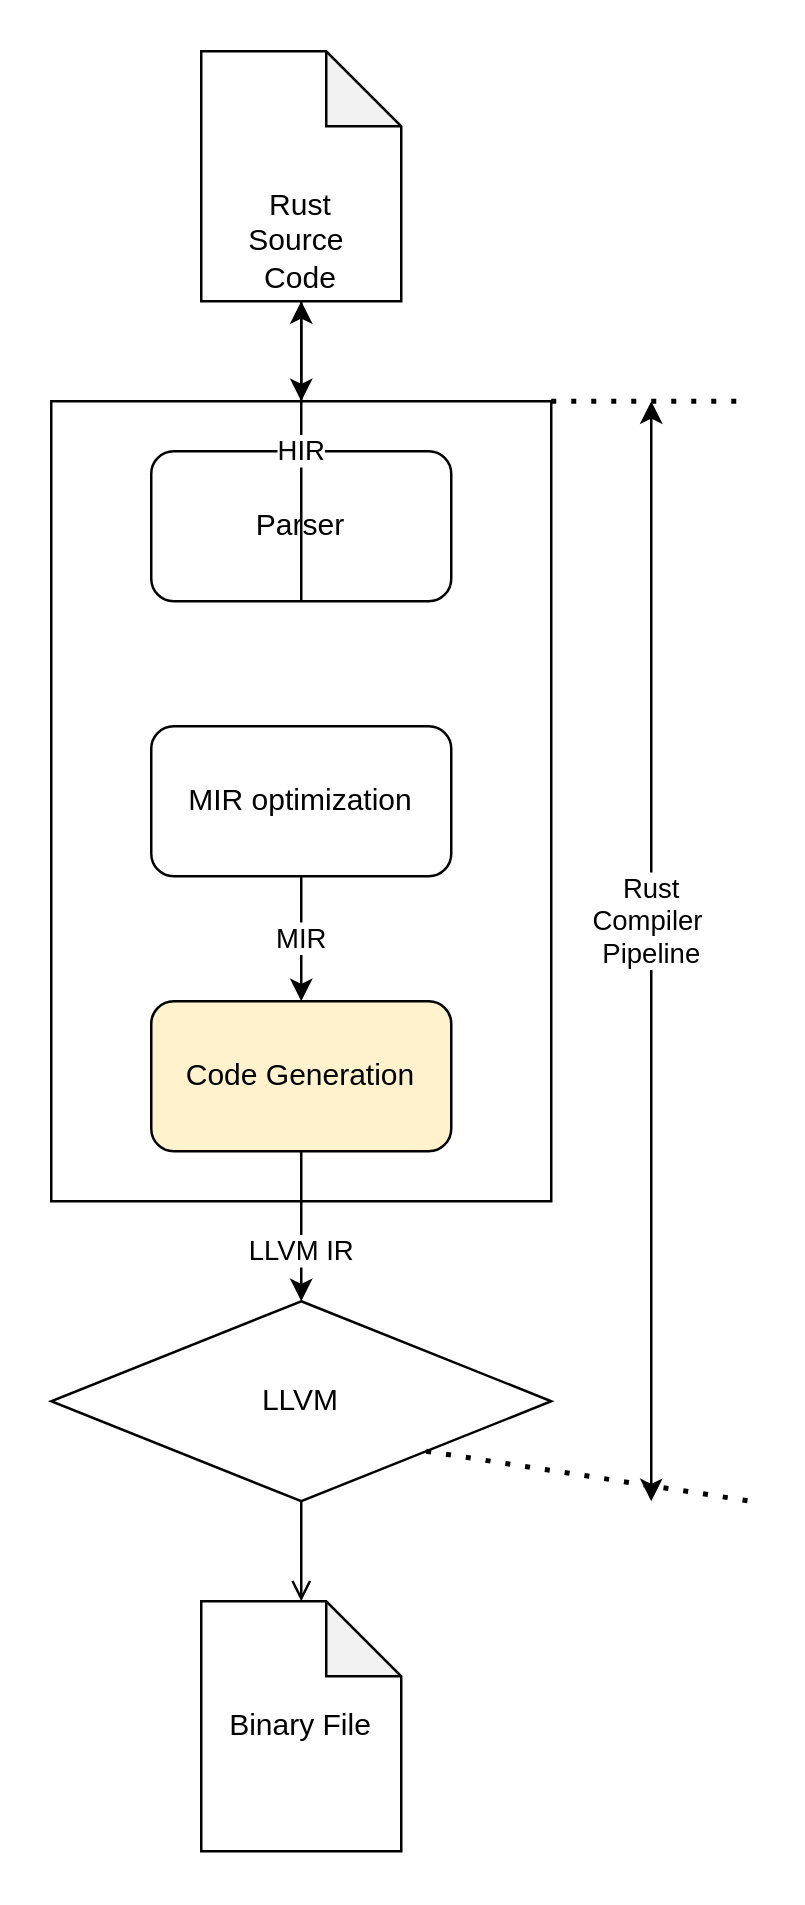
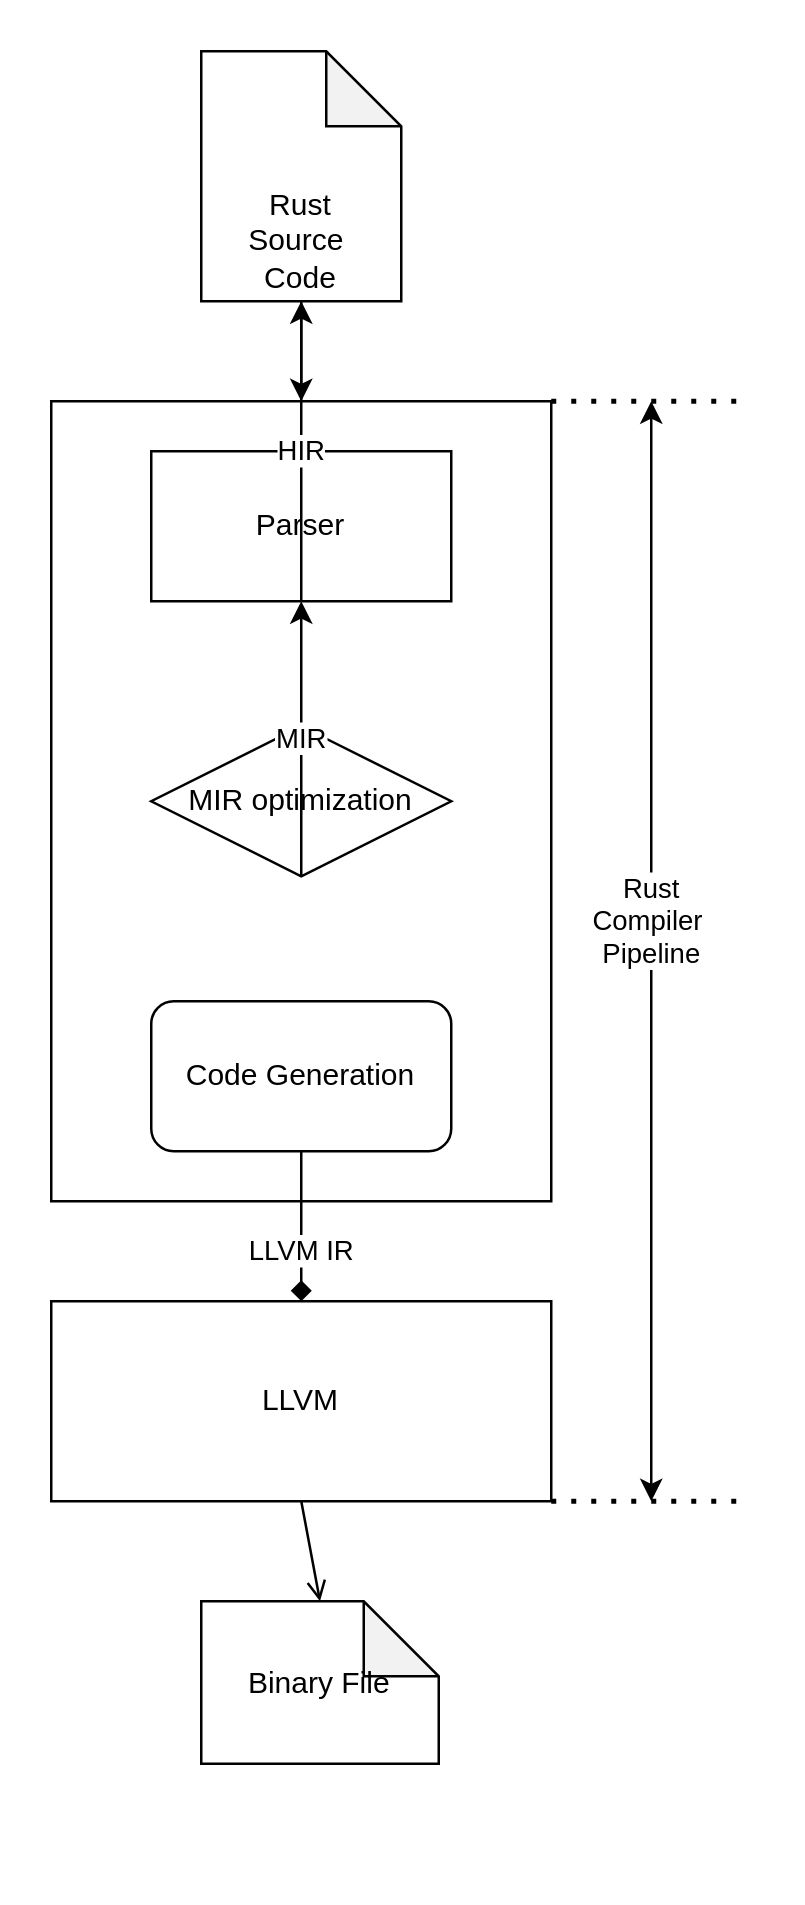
node "Parser": shape rounded rectangle -> rectangle
node "MIR optimization": shape rounded rectangle -> diamond
edge "MIR optimization" -> "Code Generation": now "MIR optimization" -> "Parser"
node "Code Generation": fillcolor #fff2cc -> #ffffff
edge "Code Generation" -> "LLVM": arrowhead classic -> diamond
node "LLVM": shape diamond -> rectangle
node "Binary File": size 200x250 -> 238x163
